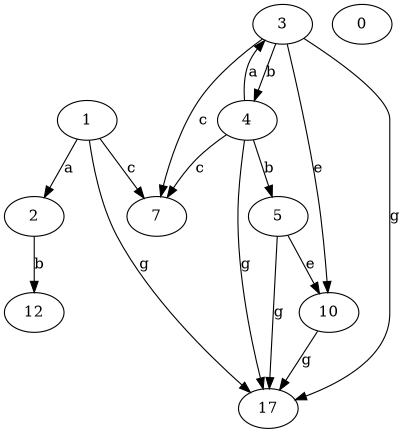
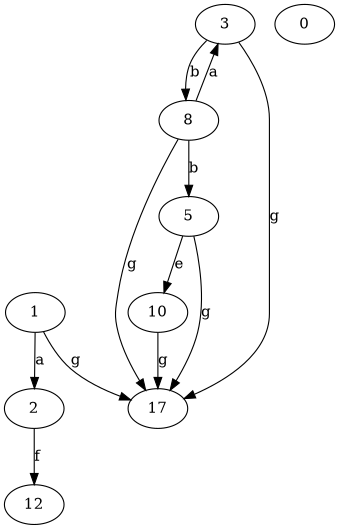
node "4": label "4" -> "8"
edge "3" -> "10": removed, label "e"
node "7": removed
edge "2" -> "12": label "b" -> "f"
